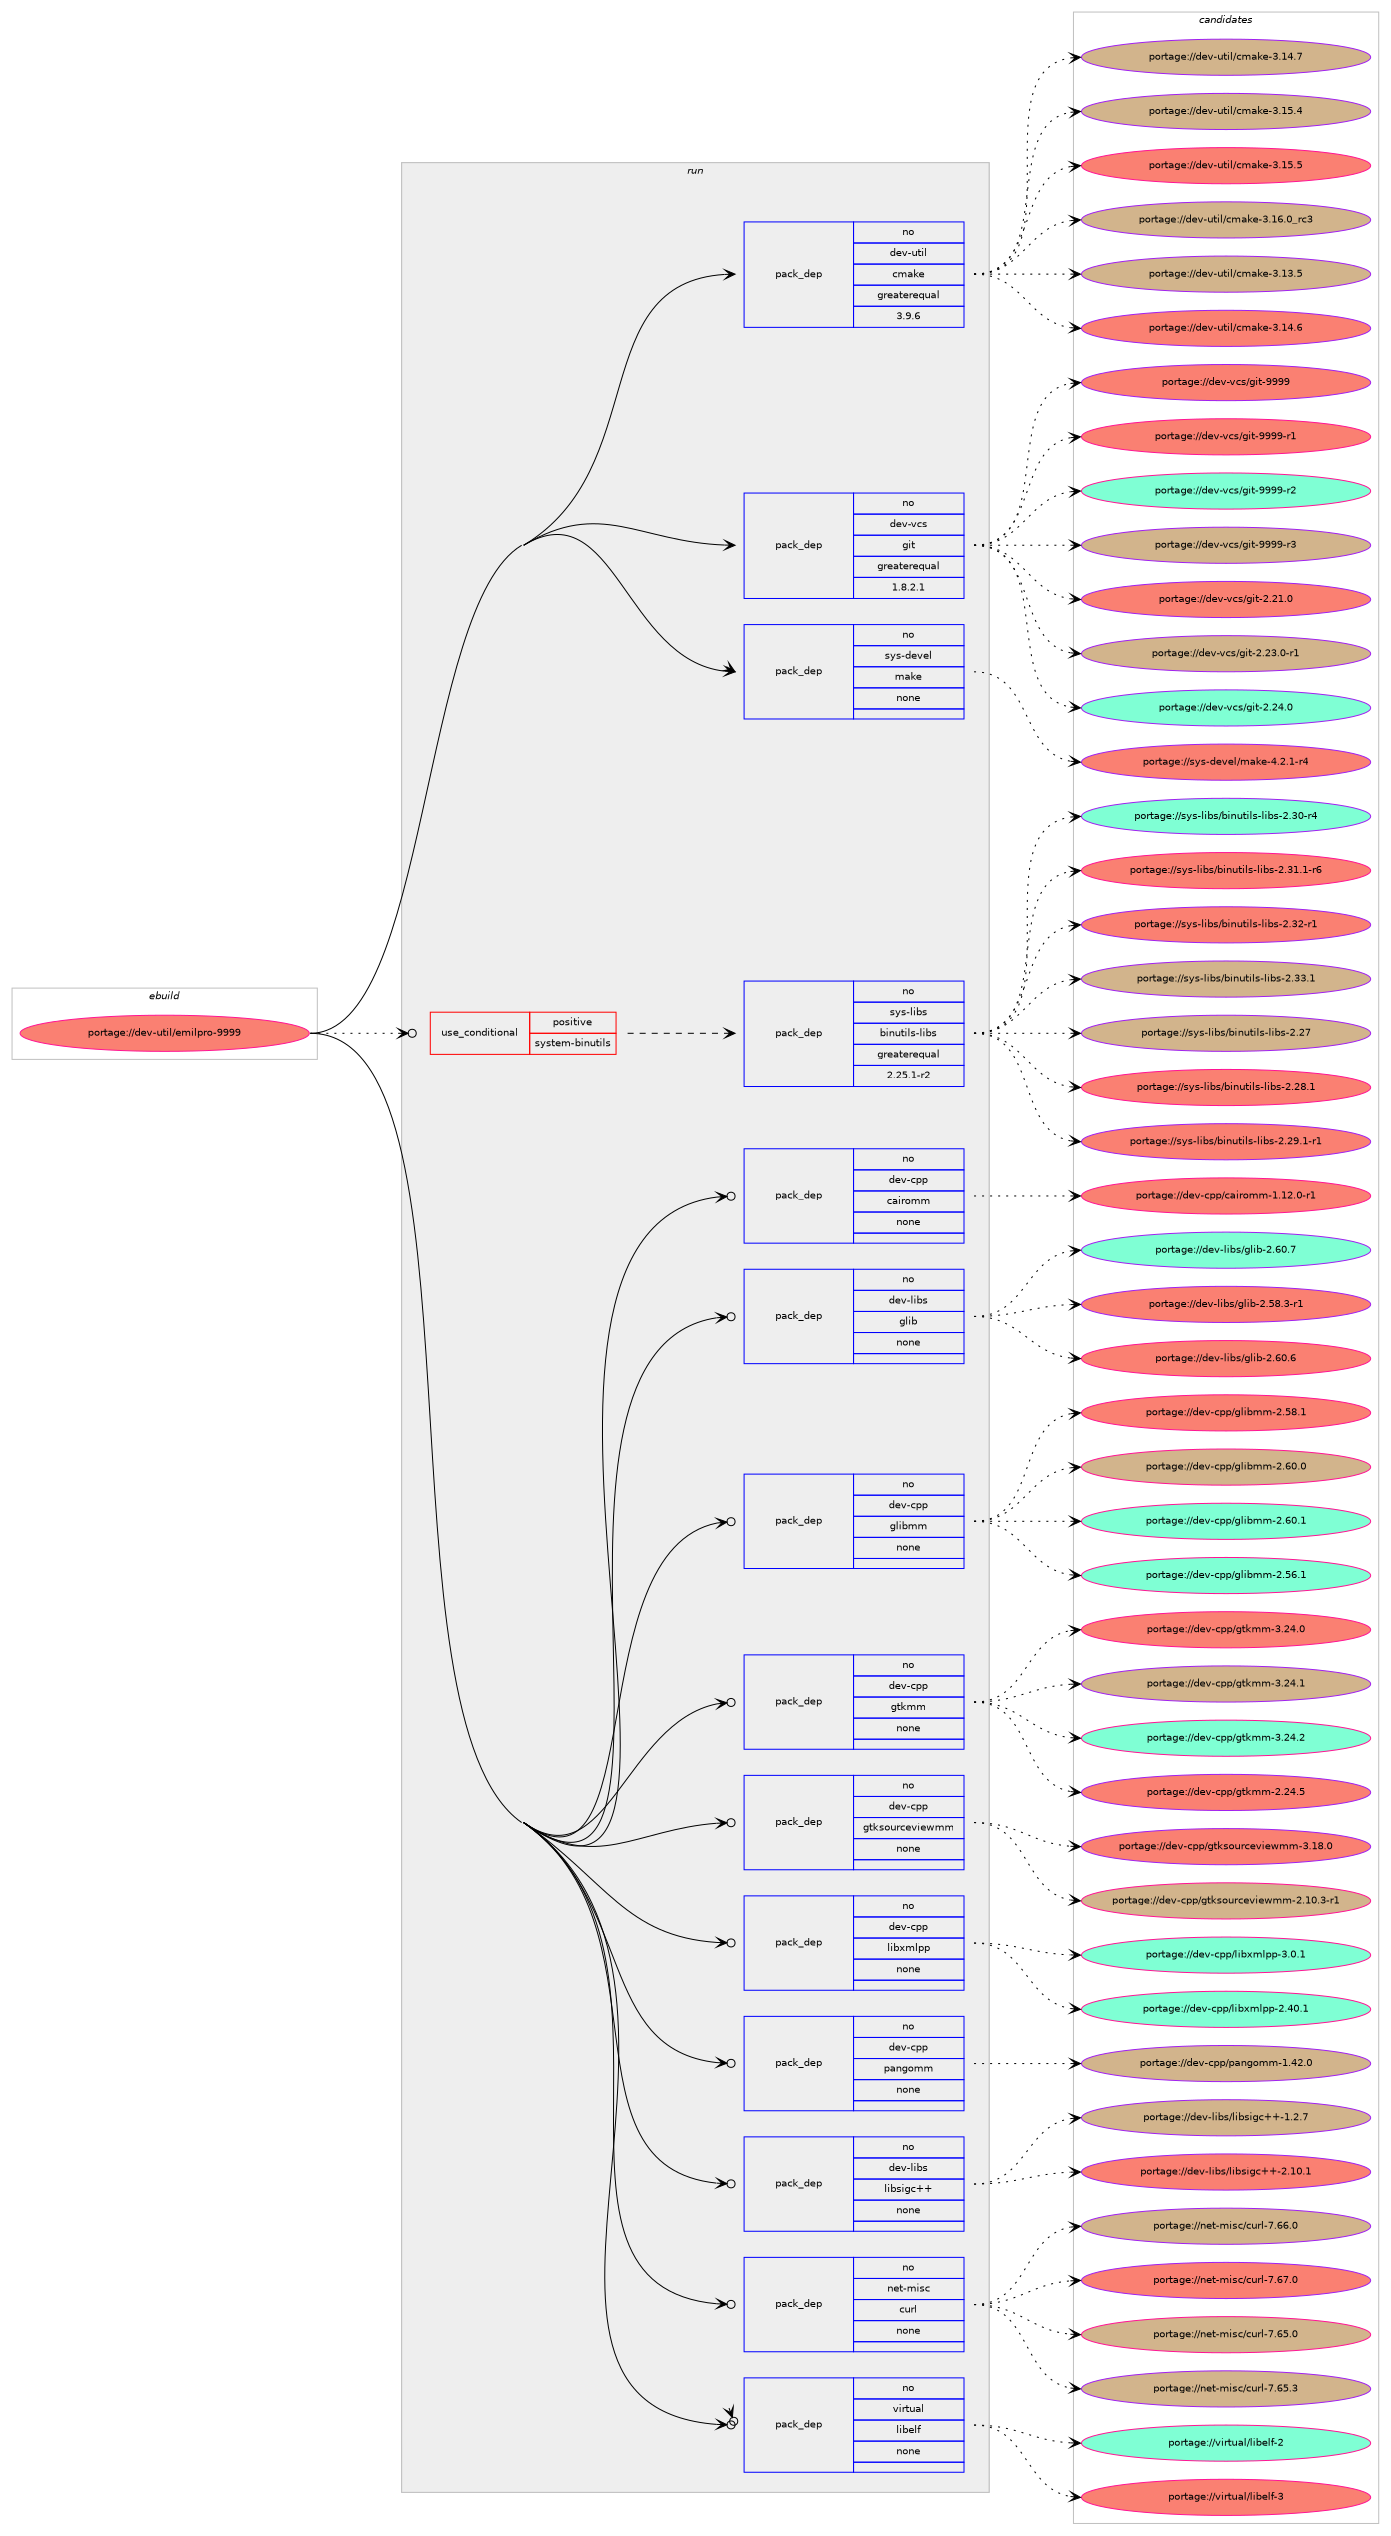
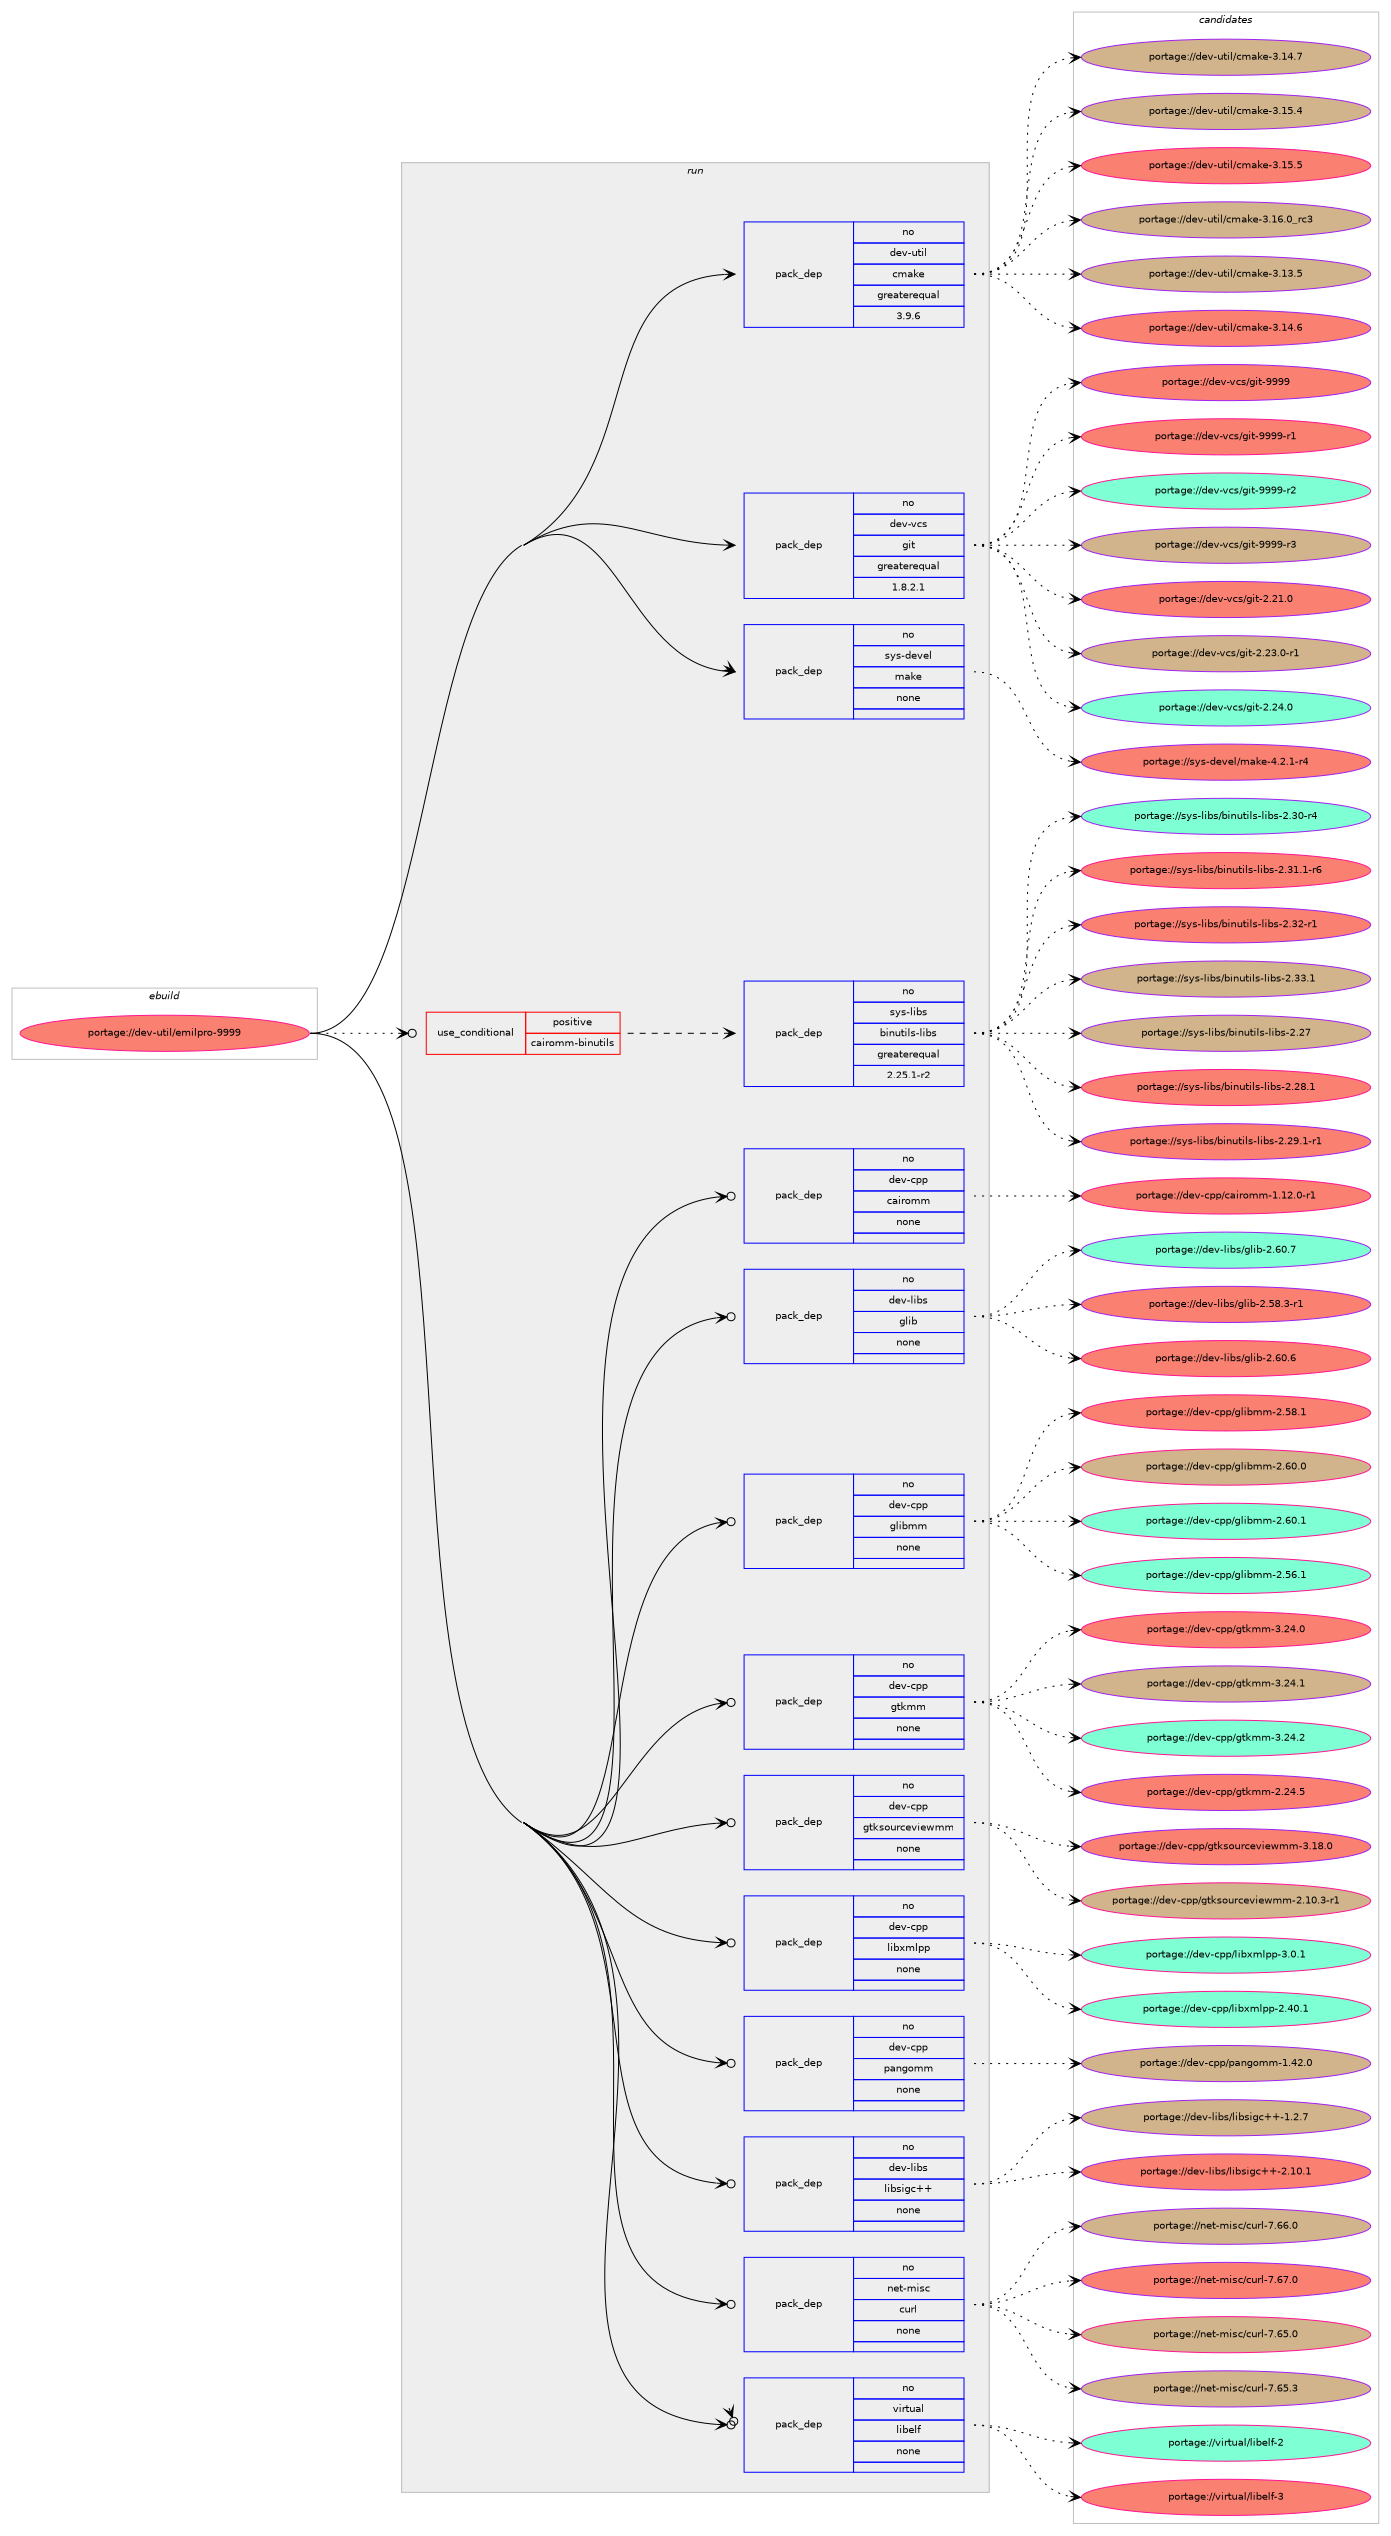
node "use_conditional": text "system-binutils" -> "cairomm-binutils"
